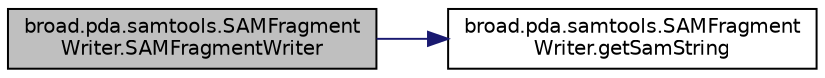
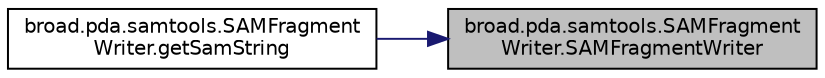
edge "broad.pda.samtools.SAMFragment Writer.SAMFragmentWriter" -> "broad.pda.samtools.SAMFragment Writer.getSamString": reversed
